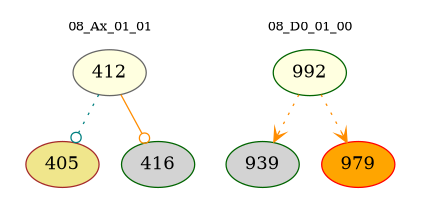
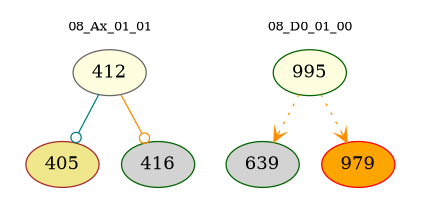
node "992": label "992" -> "995"
edge "412" -> "405": style dotted -> solid
node "939": label "939" -> "639"
